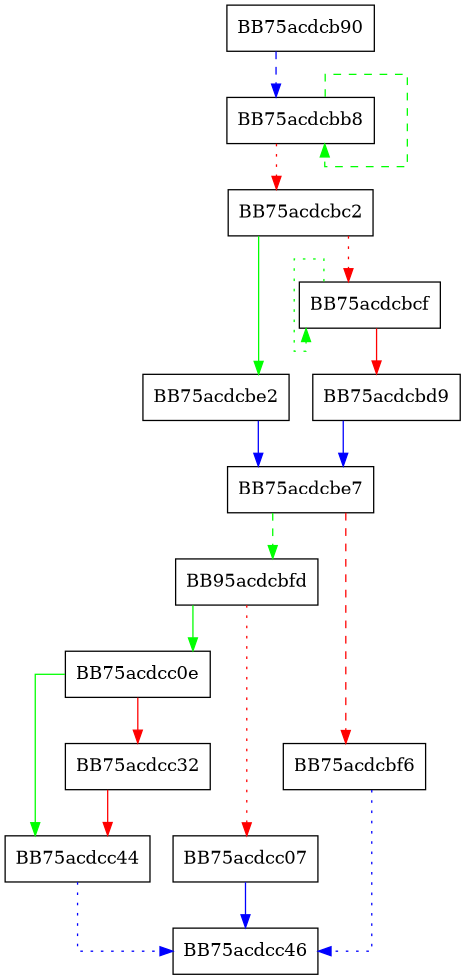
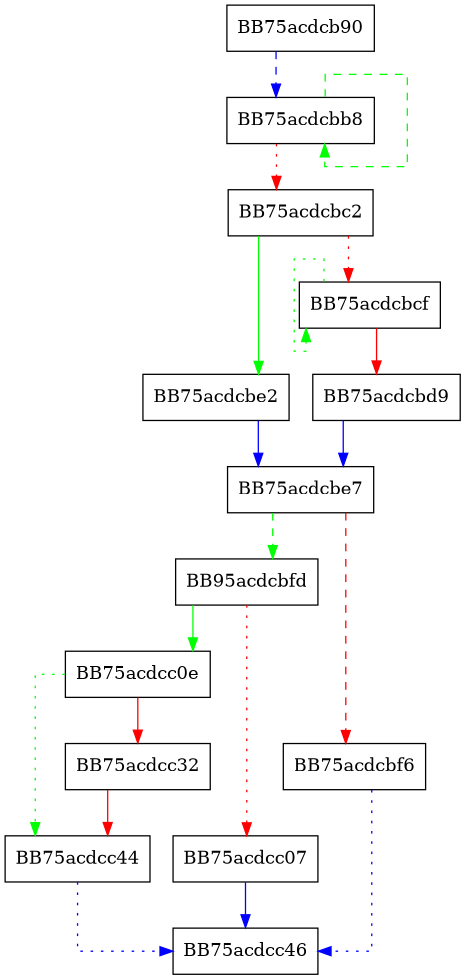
edge "BB75acdcc0e" -> "BB75acdcc44": style solid -> dotted
